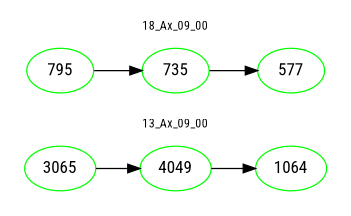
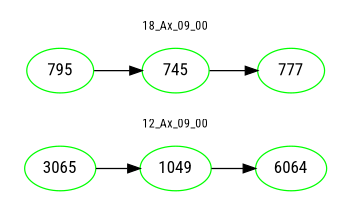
node "735": label "735" -> "745"
node "577": label "577" -> "777"
cluster "13_Ax_09_00": label "13_Ax_09_00" -> "12_Ax_09_00"
node "4049": label "4049" -> "1049"
node "1064": label "1064" -> "6064"
